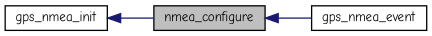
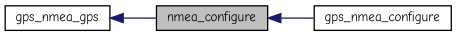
node "gps_nmea_init": label "gps_nmea_init" -> "gps_nmea_gps"
node "gps_nmea_event": label "gps_nmea_event" -> "gps_nmea_configure"
